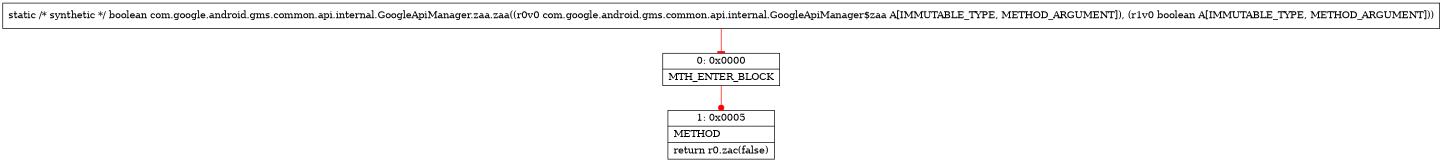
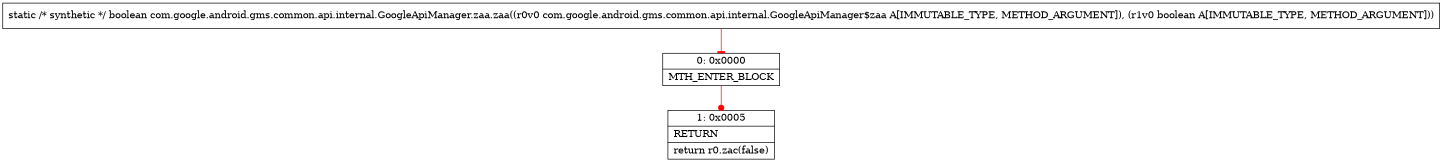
node "1: 0x0005": text "METHOD" -> "RETURN"
